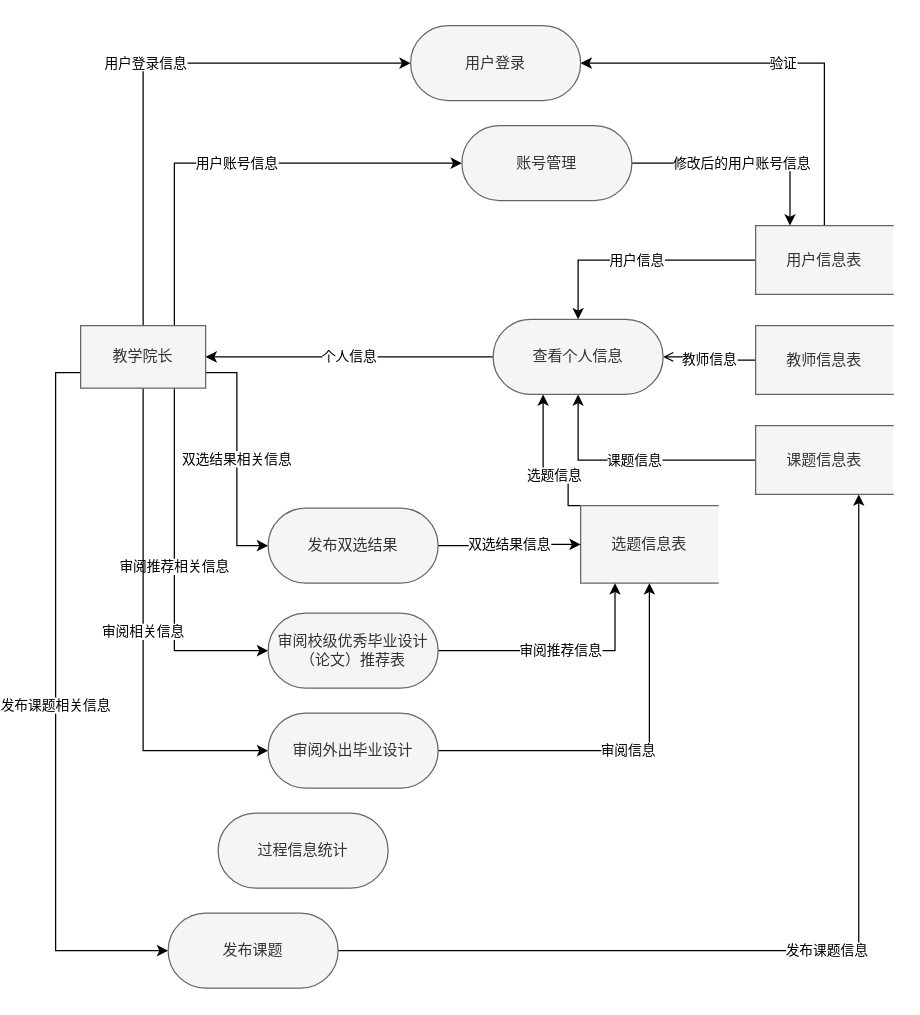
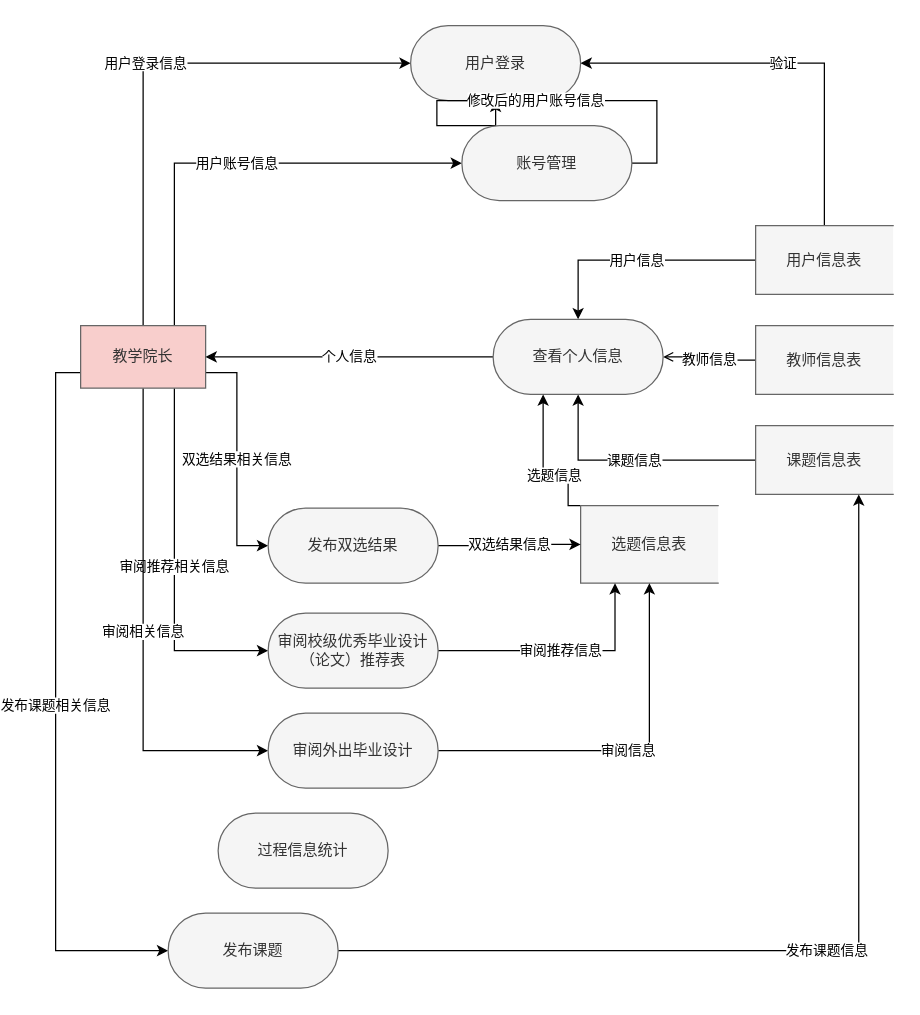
edge "账号管理" -> "用户信息表": now "账号管理" -> "用户登录"
node "教学院长": fillcolor #f5f5f5 -> #f8cecc
